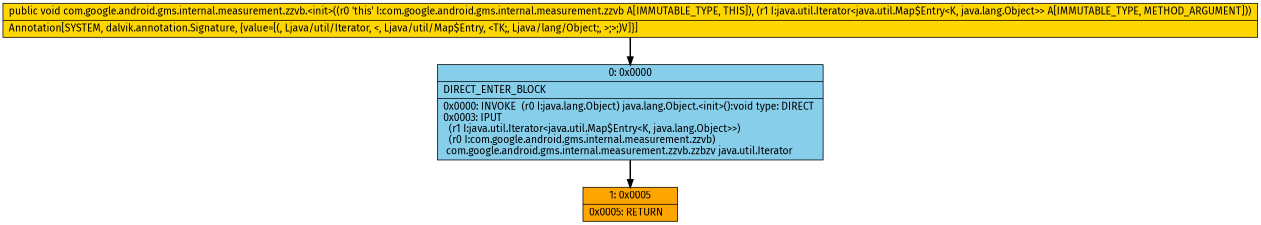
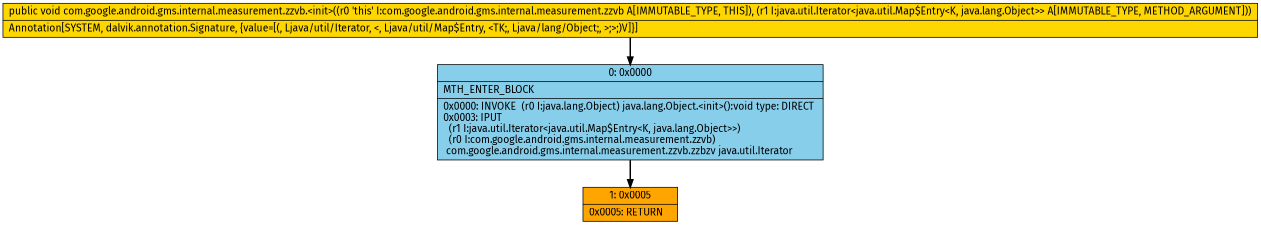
node "0: 0x0000": text "DIRECT_ENTER_BLOCK" -> "MTH_ENTER_BLOCK"
